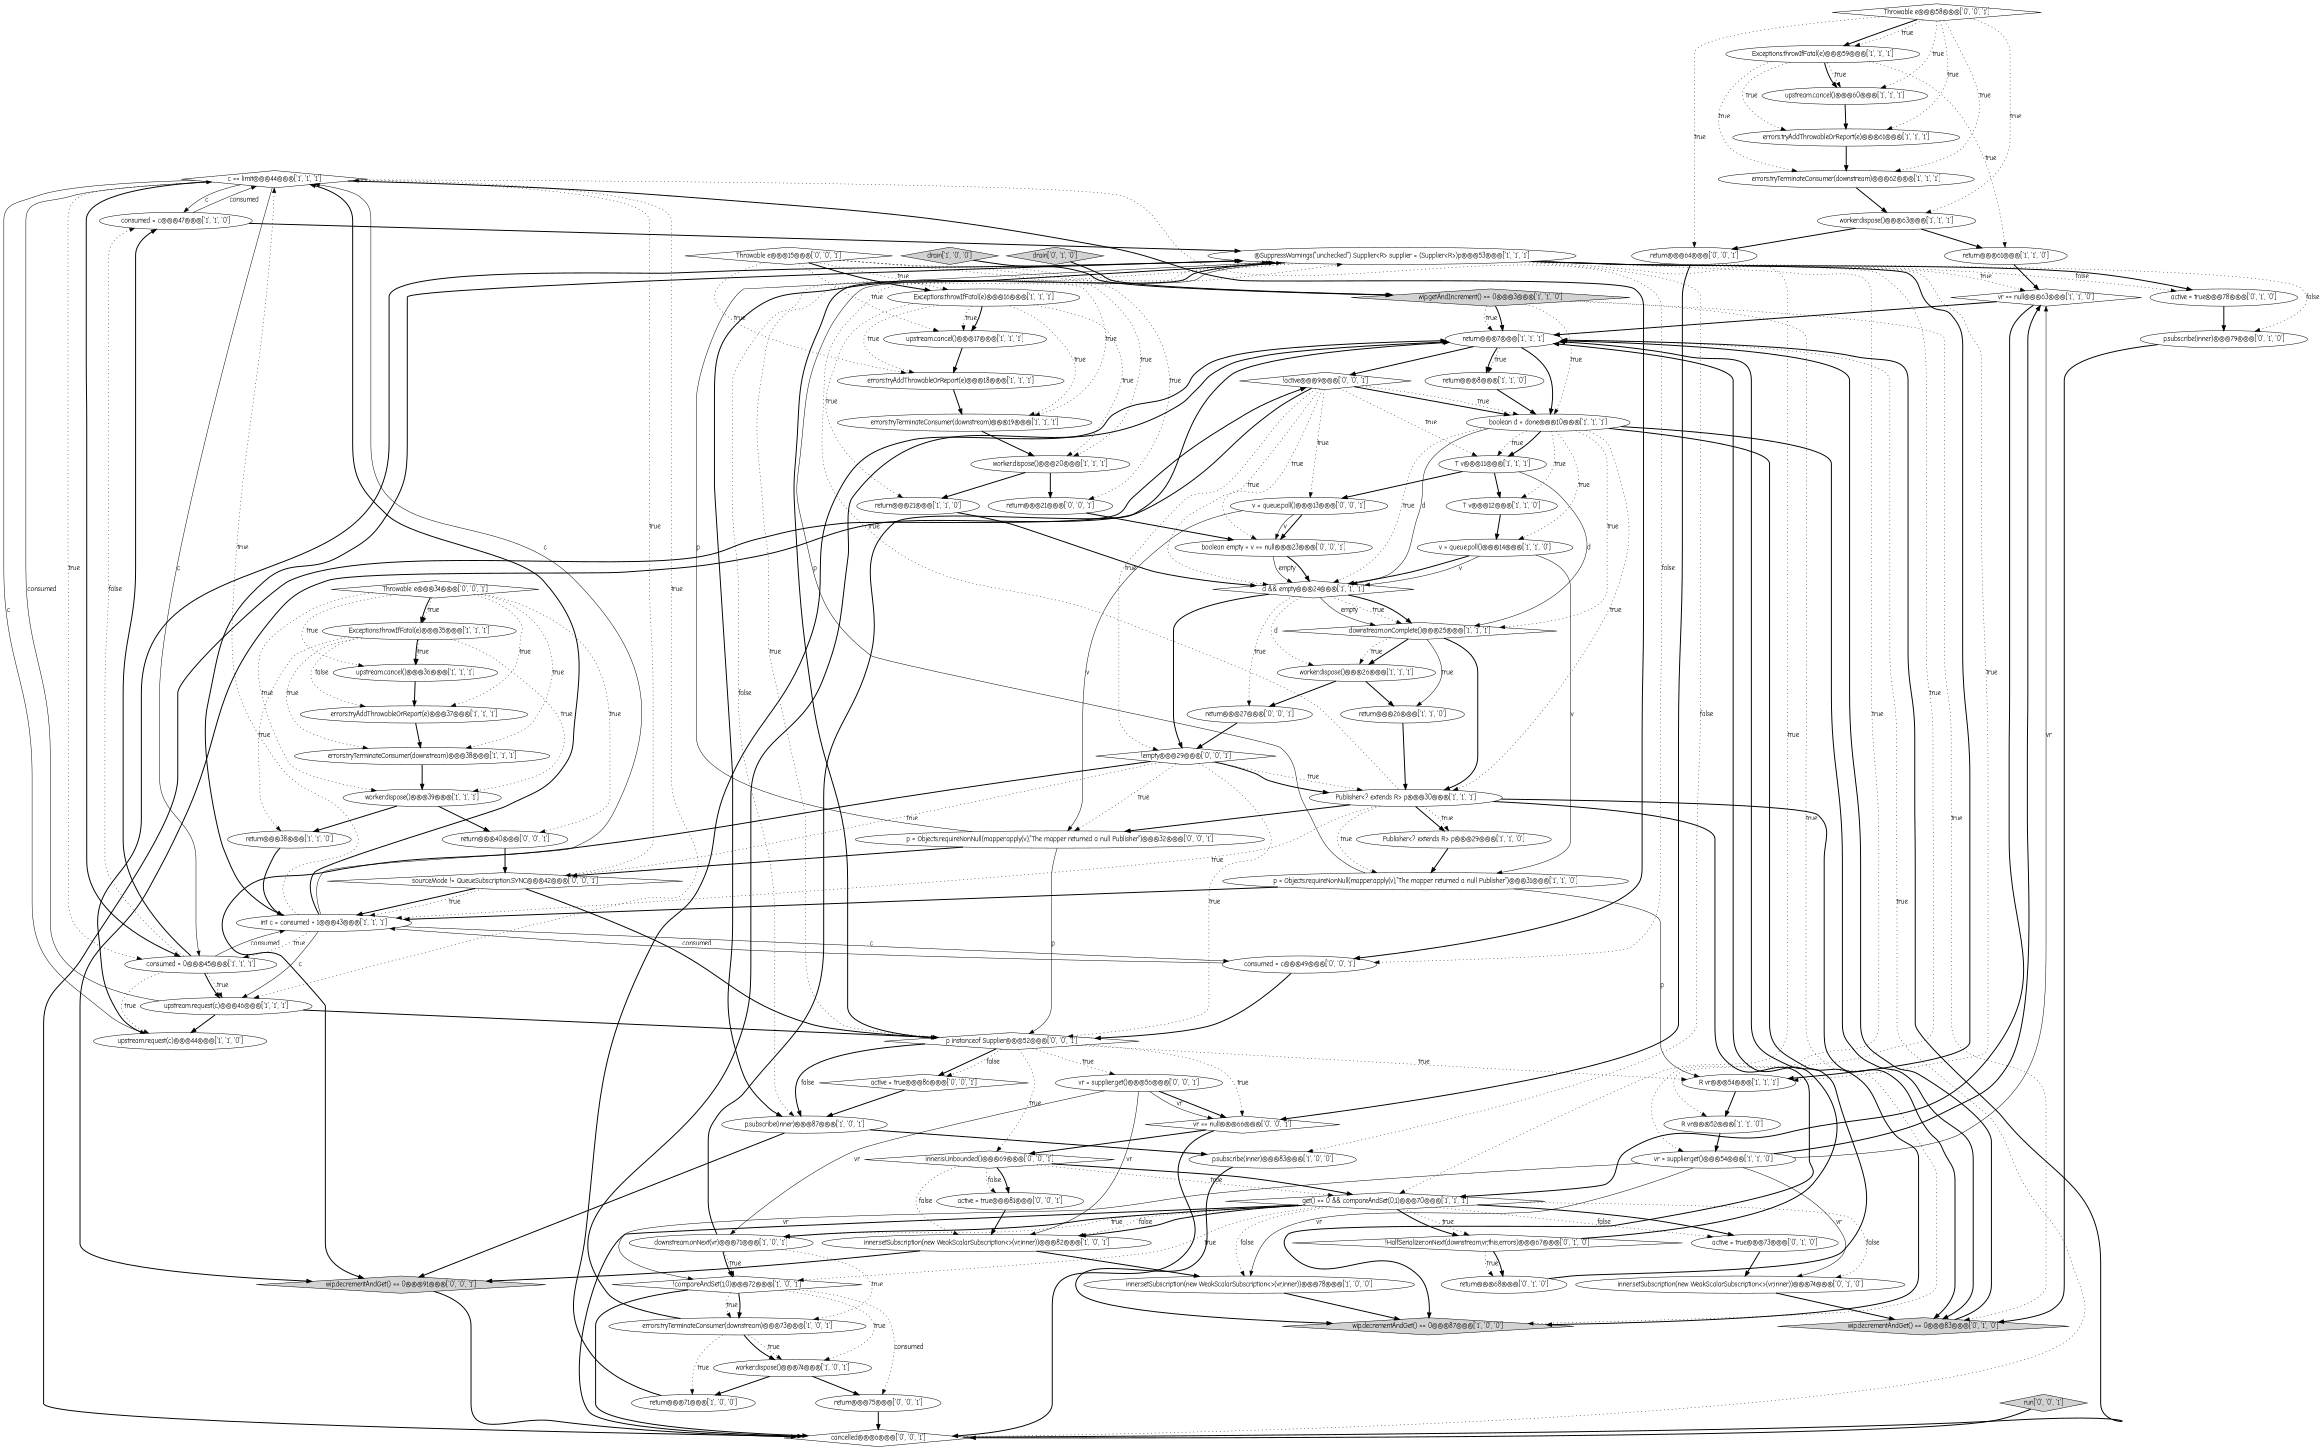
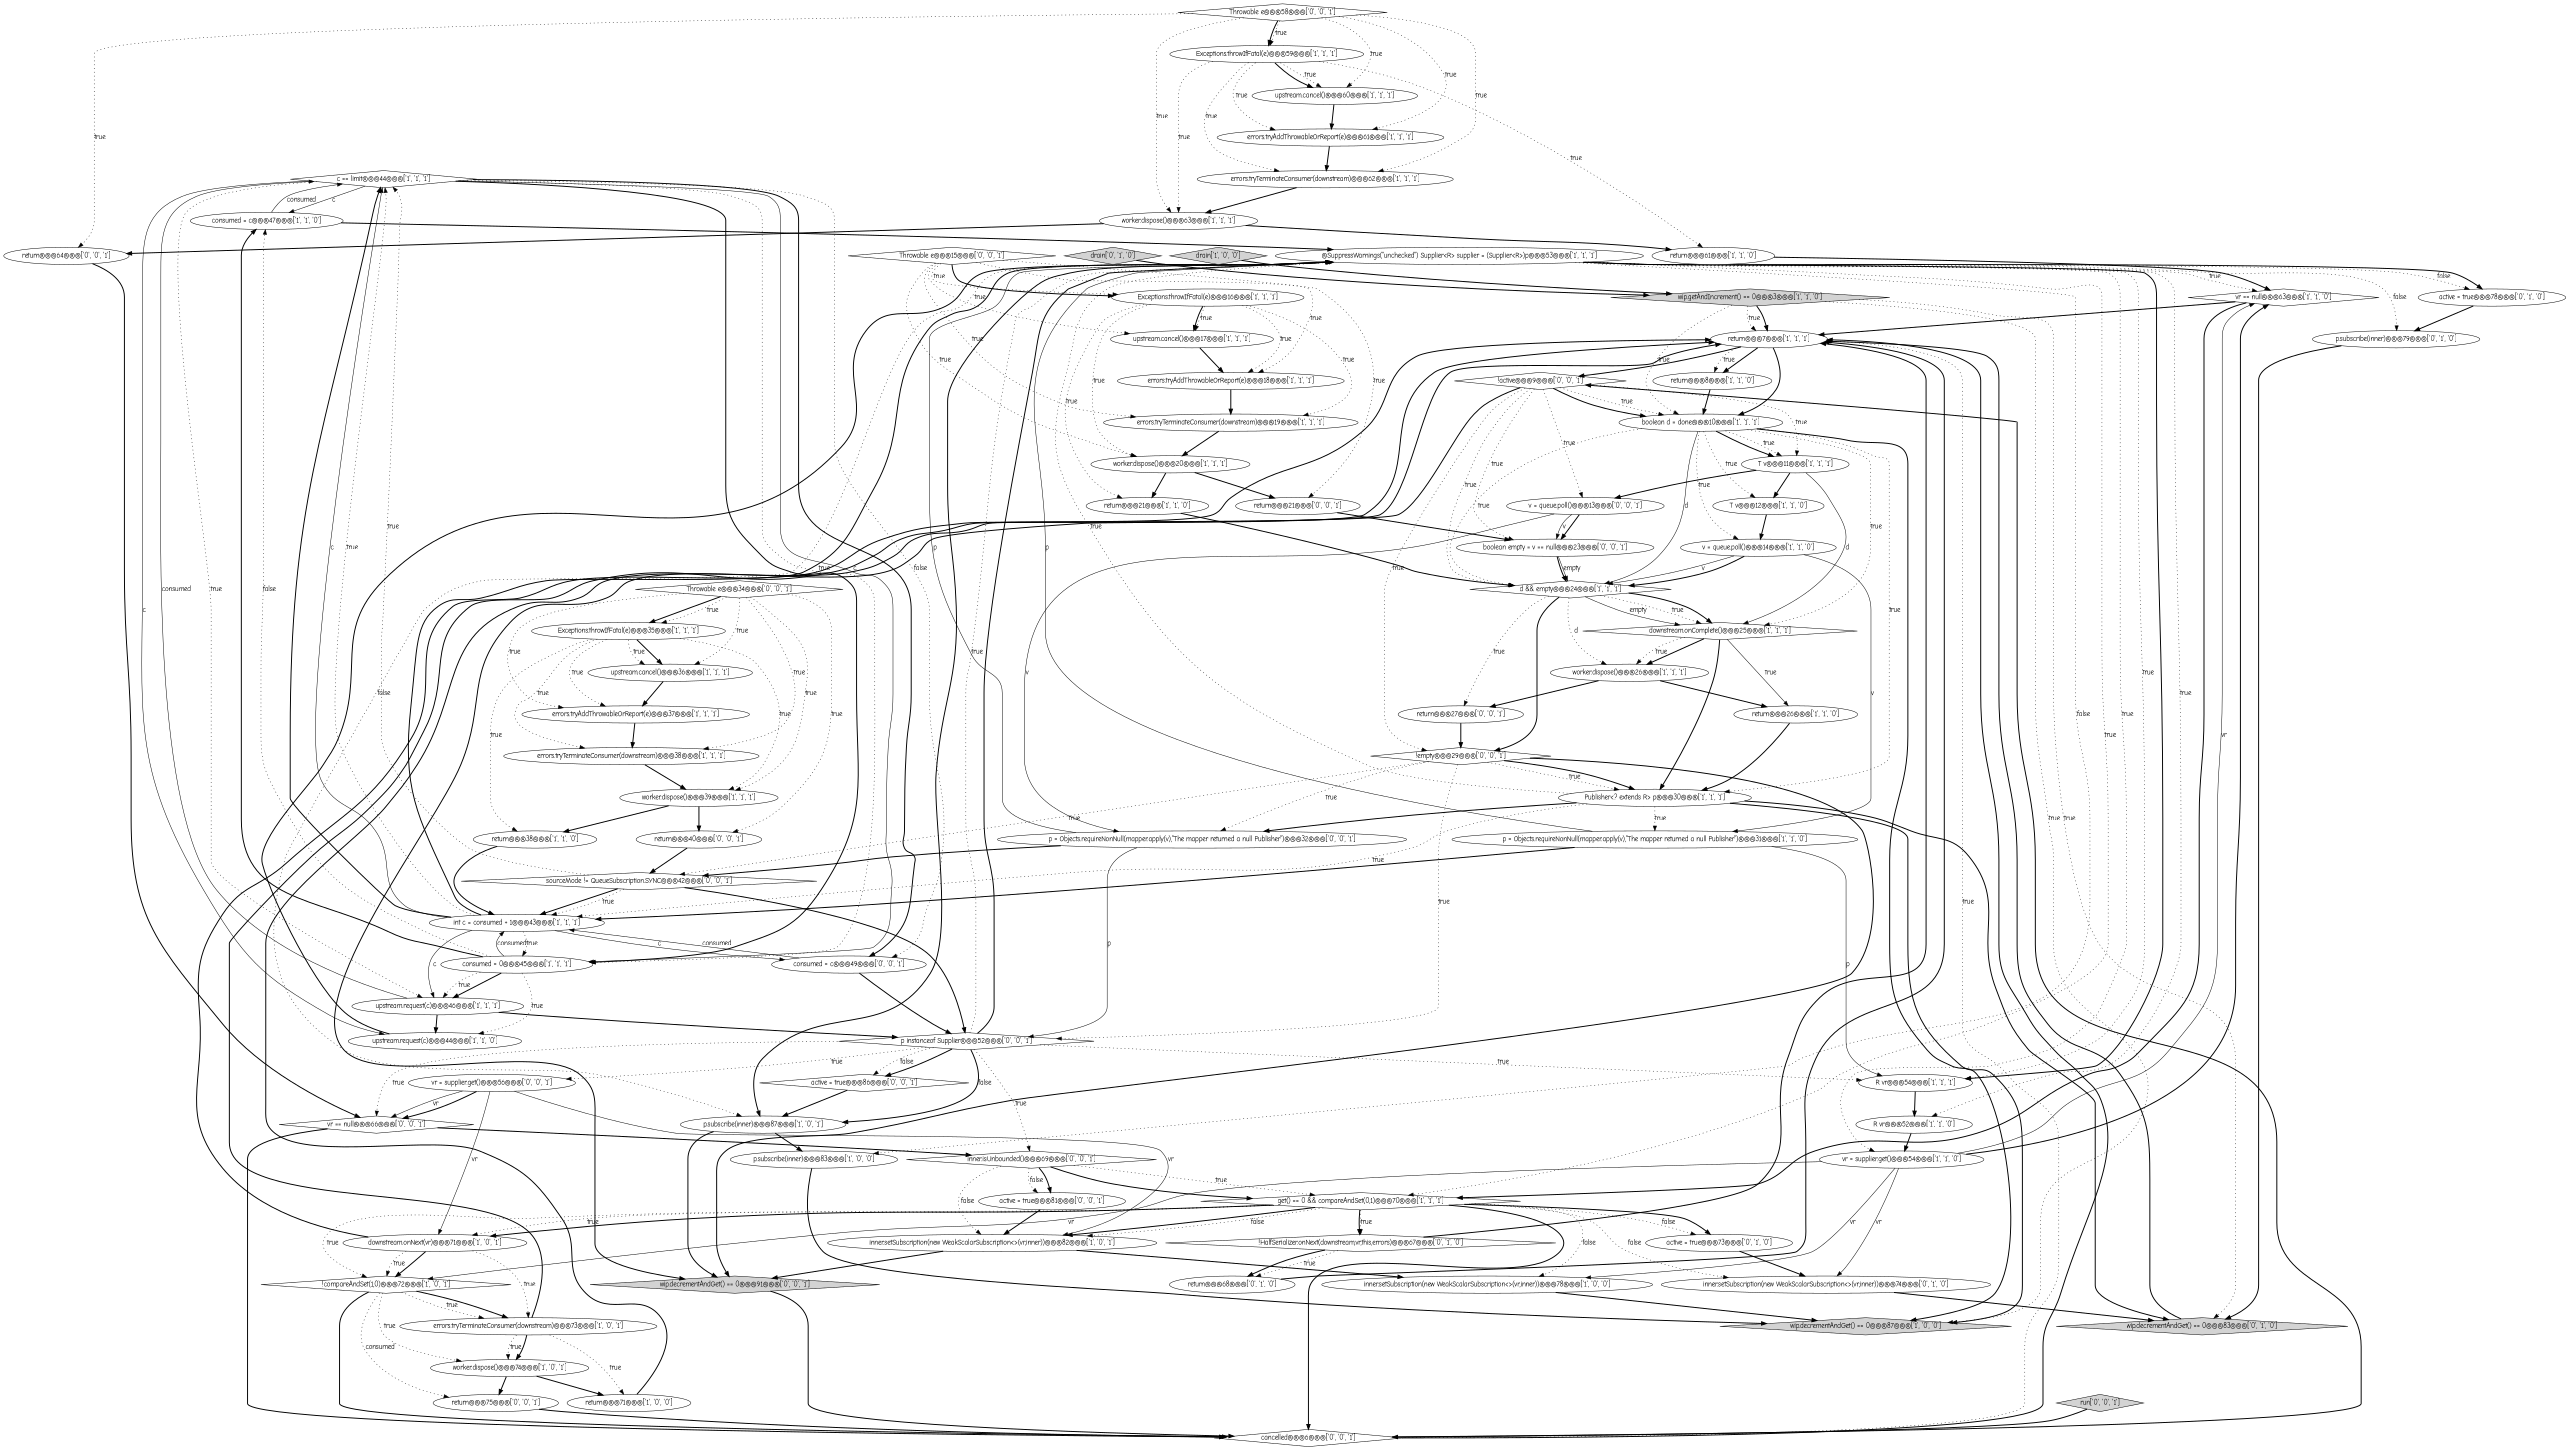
edge "Exceptions.throwIfFatal(e)@@@59@@@['1', '1', '1']" -> "worker.dispose()@@@63@@@['1', '1', '1']": added, label "true"
edge "Exceptions.throwIfFatal(e)@@@35@@@['1', '1', '1']" -> "errors.tryAddThrowableOrReport(e)@@@37@@@['1', '1', '1']": label "false" -> "true"
edge "boolean d = done@@@10@@@['1', '1', '1']" -> "wip.decrementAndGet() == 0@@@83@@@['0', '1', '0']": removed
node "Publisher<? extends R> p@@@29@@@['1', '1', '0']": removed
